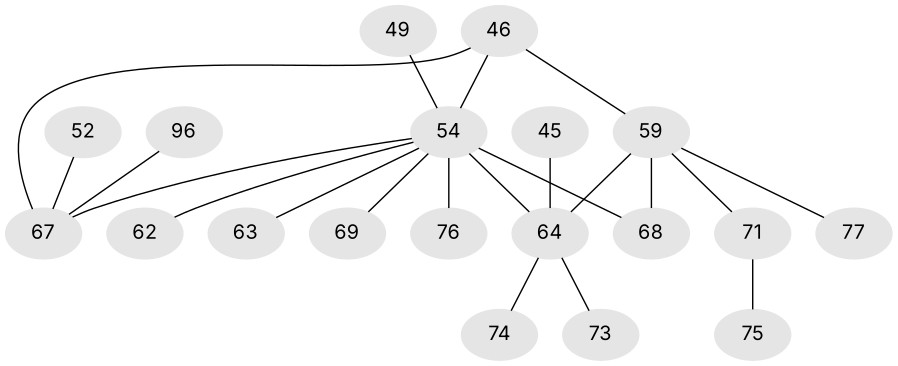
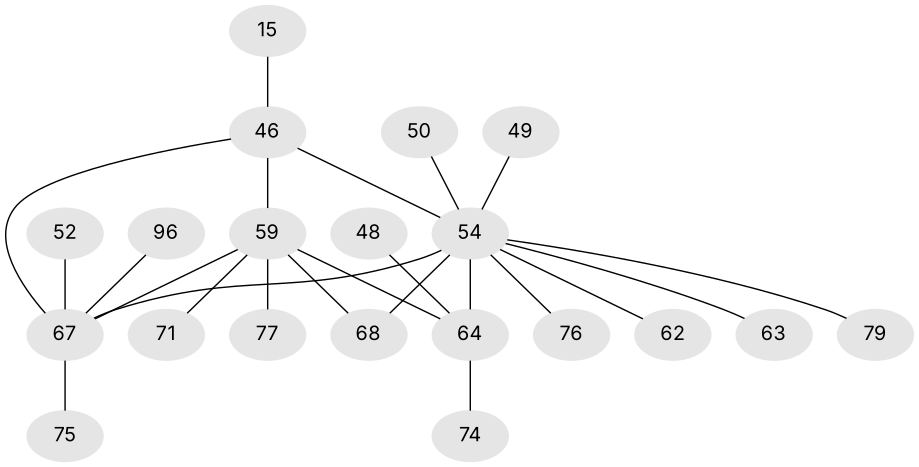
node "15": added
node "50": added
node "45": label "45" -> "48"
node "69": label "69" -> "79"
edge "59" -- "67": added
edge "71" -- "75": now "67" -- "75"
node "73": removed
